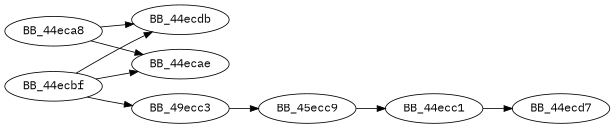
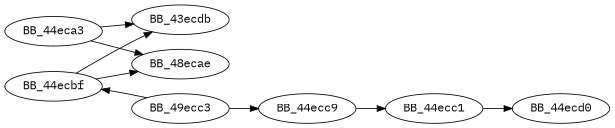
node "BB_44ecdb": label "BB_44ecdb" -> "BB_43ecdb"
node "BB_44eca8": label "BB_44eca8" -> "BB_44eca3"
node "BB_44ecae": label "BB_44ecae" -> "BB_48ecae"
edge "BB_44ecbf" -> "BB_49ecc3": reversed
node "BB_45ecc9": label "BB_45ecc9" -> "BB_44ecc9"
node "BB_44ecd7": label "BB_44ecd7" -> "BB_44ecd0"
